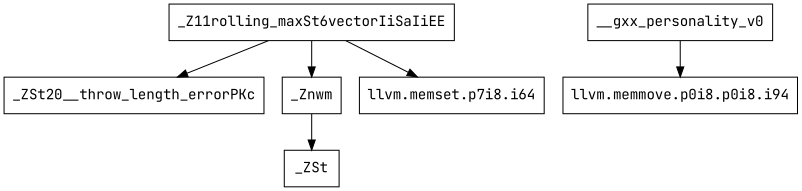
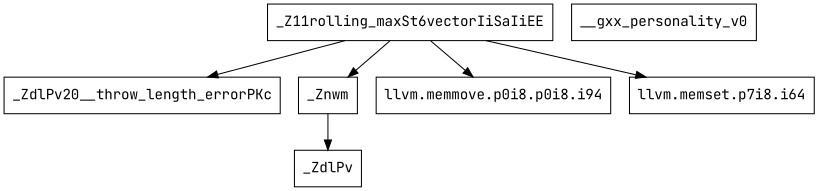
edge "__gxx_personality_v0" -> "llvm.memmove.p0i8.p0i8.i94": now "_Z11rolling_maxSt6vectorIiSaIiEE" -> "llvm.memmove.p0i8.p0i8.i94"
node "_ZSt20__throw_length_errorPKc": label "_ZSt20__throw_length_errorPKc" -> "_ZdlPv20__throw_length_errorPKc"
node "_ZSt": label "_ZSt" -> "_ZdlPv"
